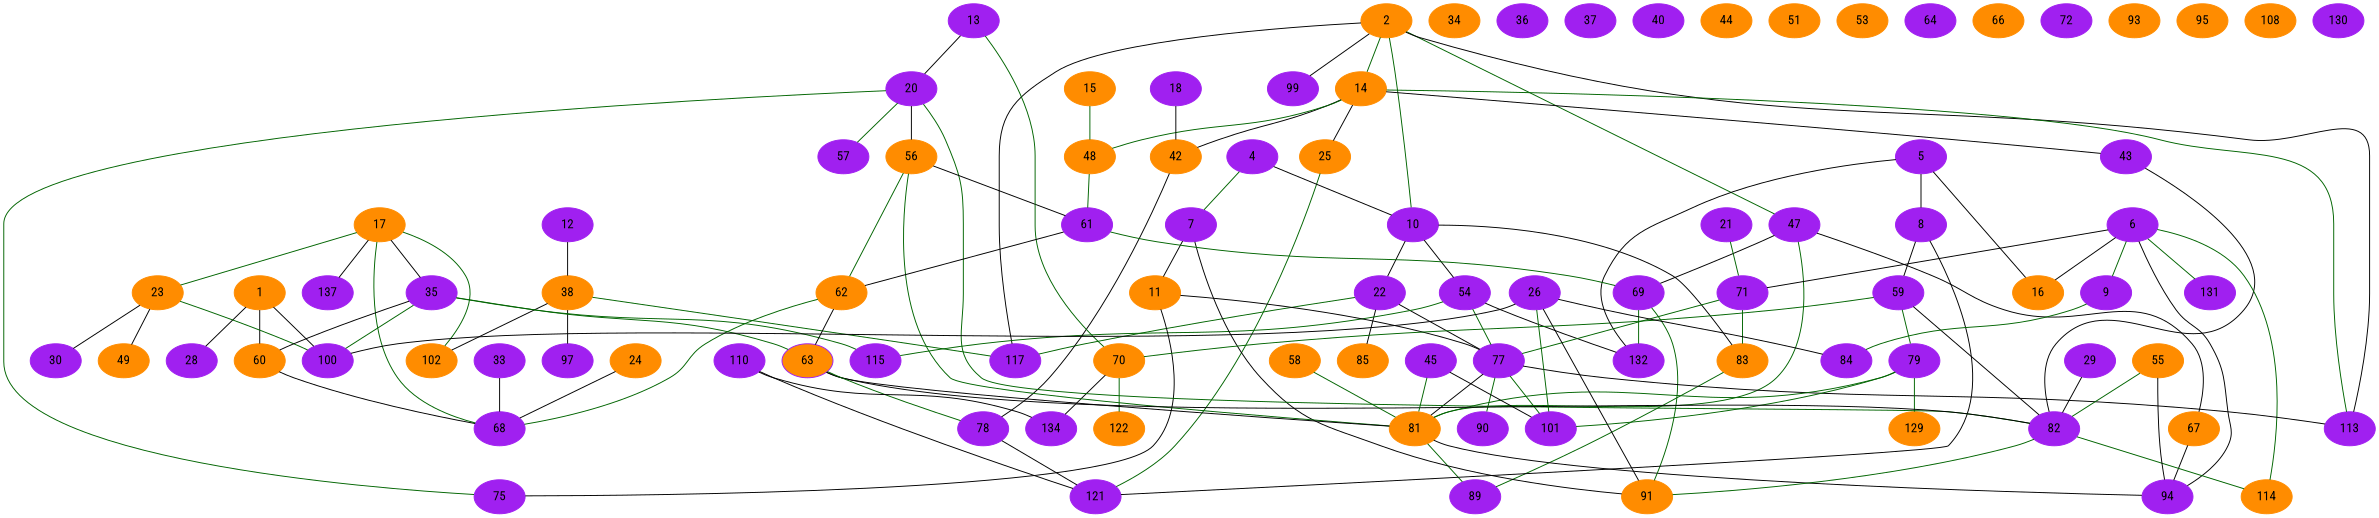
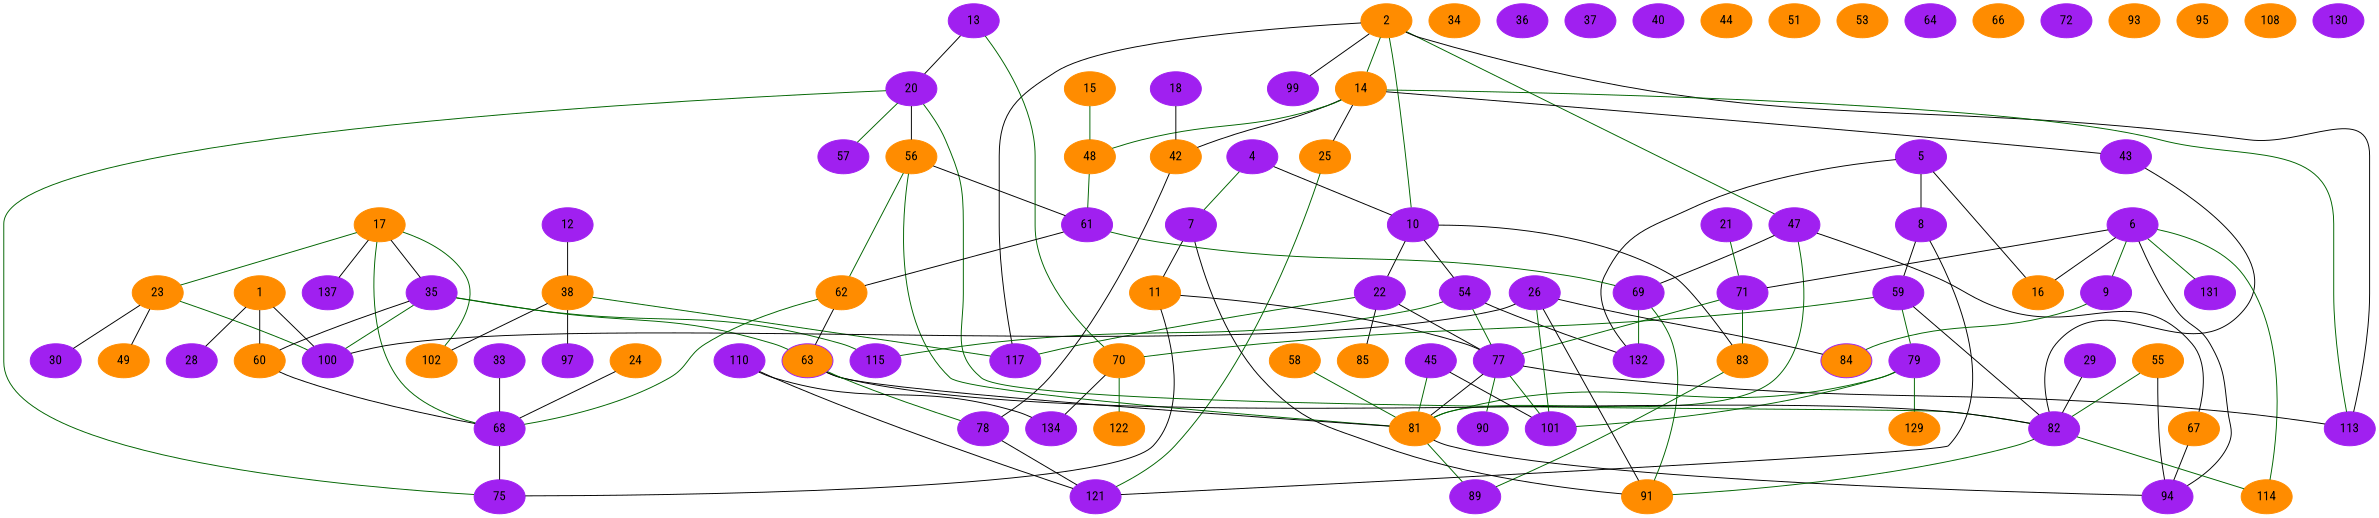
node "84": fillcolor purple -> darkorange
edge "68" -- "75": added
